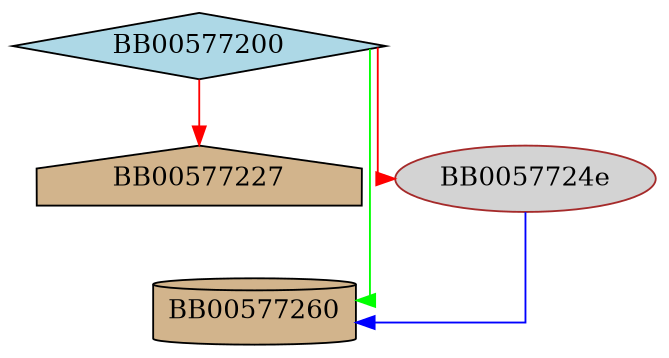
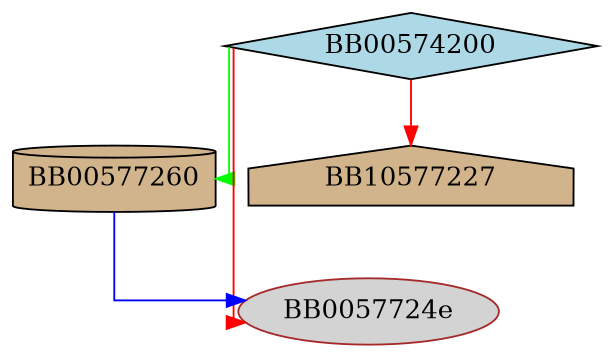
node "BB00577200": label "BB00577200" -> "BB00574200"
node "BB00577227": label "BB00577227" -> "BB10577227"
edge "BB0057724e" -> "BB00577260": reversed
